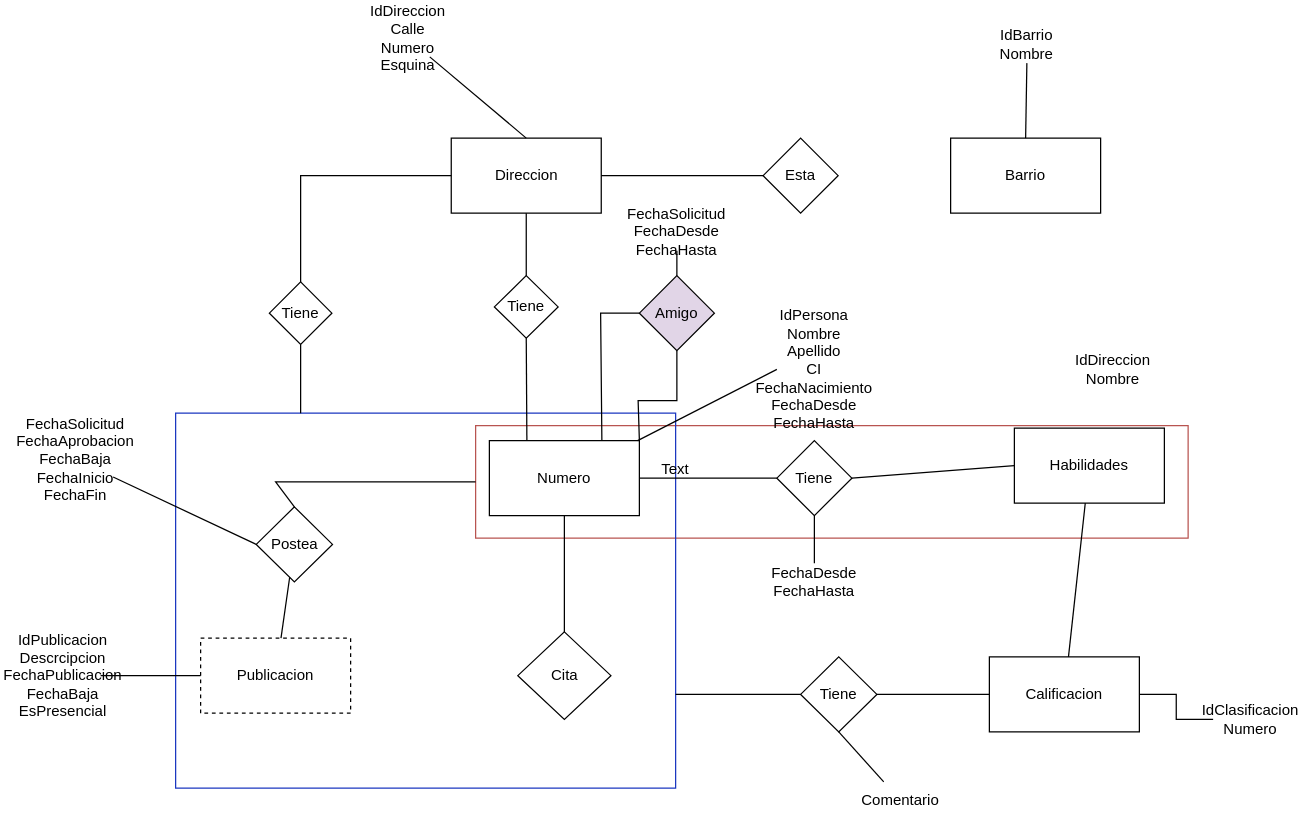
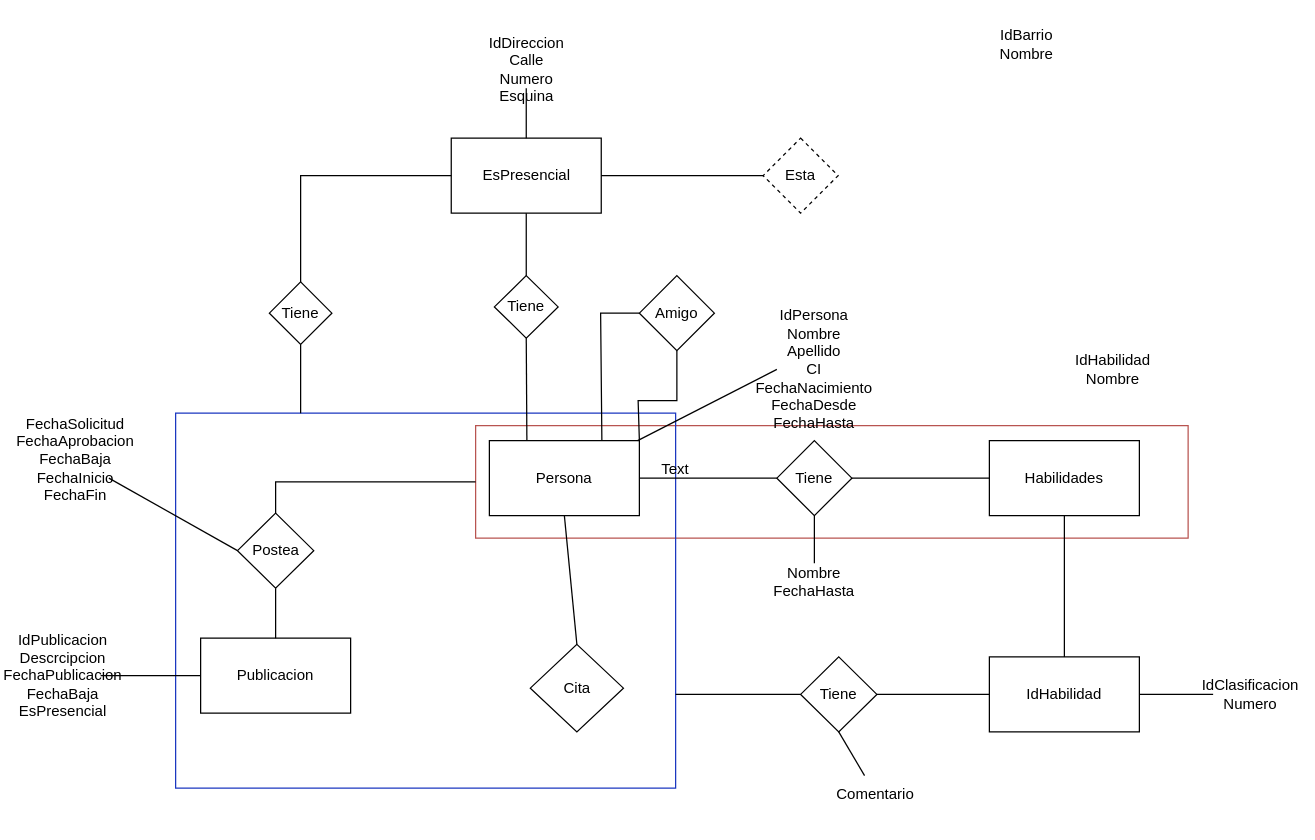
node "IdDireccion Calle Numero Esquina": moved (408, 38) -> (526, 69)
edge "IdBarrio Nombre" -- "Barrio": removed
node "Direccion": label "Direccion" -> "EsPresencial"
node "Esta": style solid -> dashed
node "Barrio": removed
node "FechaSolicitud FechaDesde FechaHasta": removed
edge "FechaSolicitud FechaDesde FechaHasta" -- "Amigo": removed
node "Amigo": fillcolor #e1d5e7 -> #ffffff
node "IdDireccion Nombre": label "IdDireccion Nombre" -> "IdHabilidad Nombre"
node "Habilidades": moved (1089, 466) -> (1064, 478)
node "Numero": label "Numero" -> "Persona"
node "Postea": moved (294, 544) -> (276, 551)
node "FechaDesde FechaHasta": label "FechaDesde FechaHasta" -> "Nombre FechaHasta"
node "Publicacion": style dashed -> solid
node "Cita": moved (564, 676) -> (577, 688)
node "Calificacion": label "Calificacion" -> "IdHabilidad"
node "IdClasificacion Numero": moved (1251, 719) -> (1251, 694)
node "Comentario": moved (901, 801) -> (876, 794)
